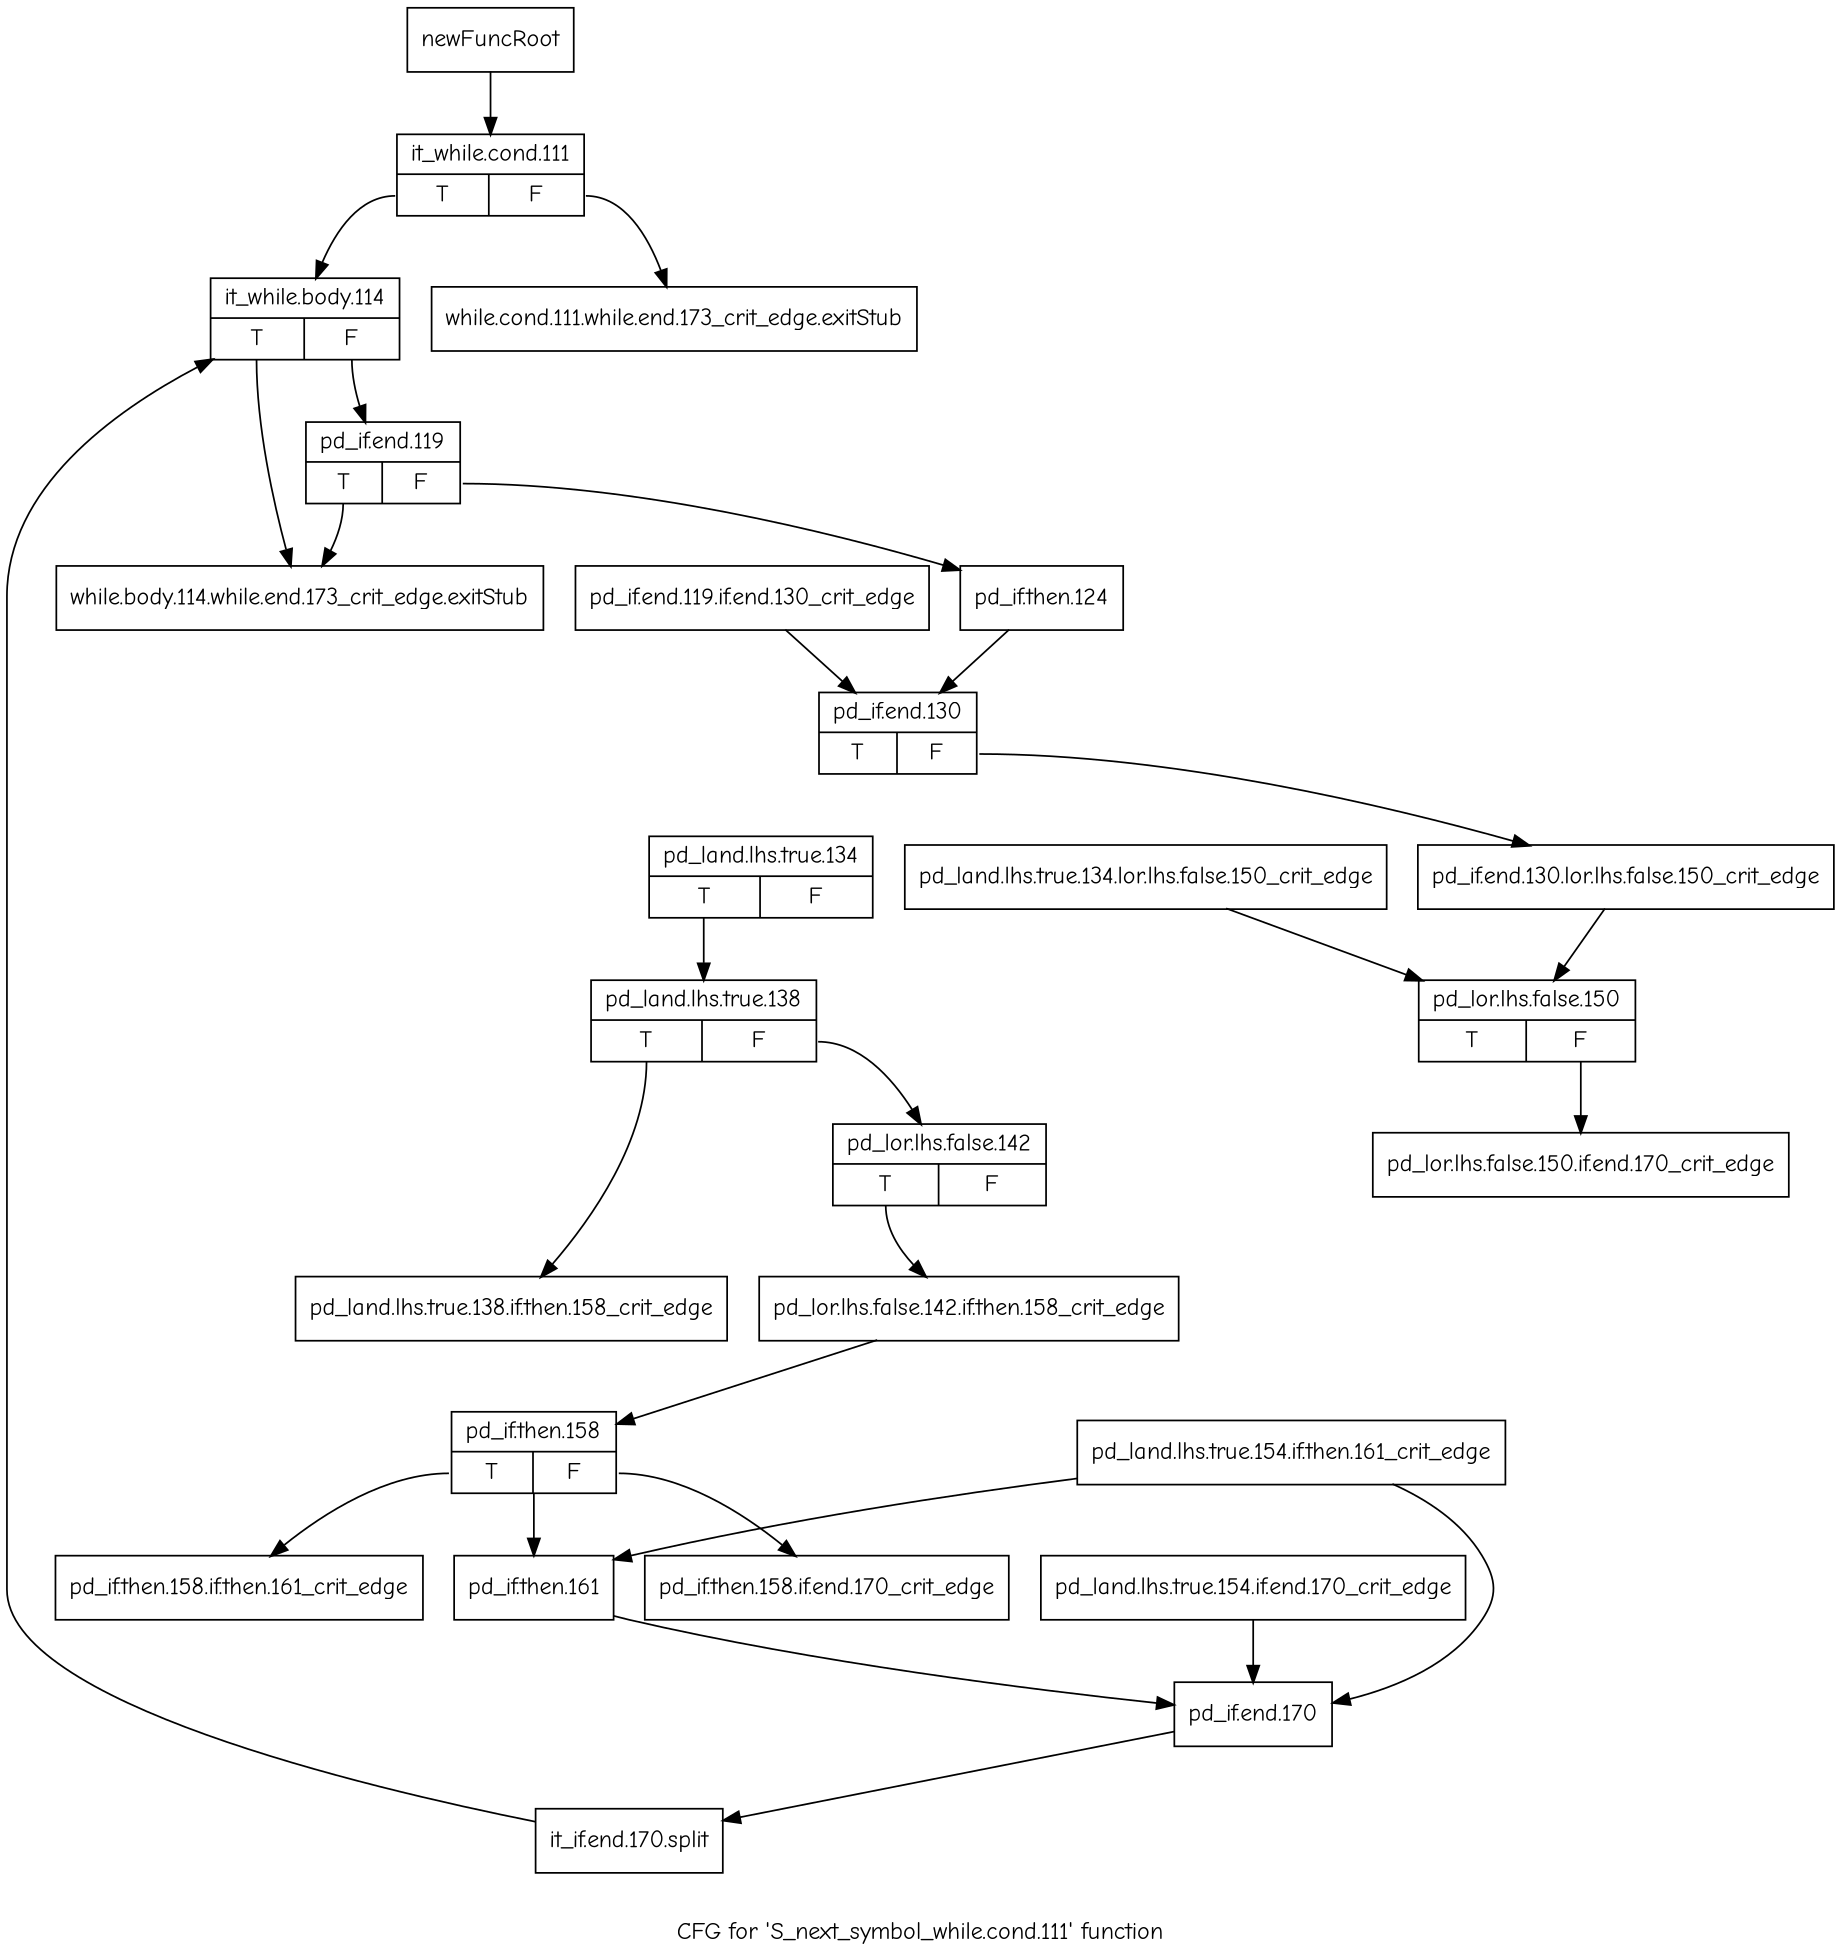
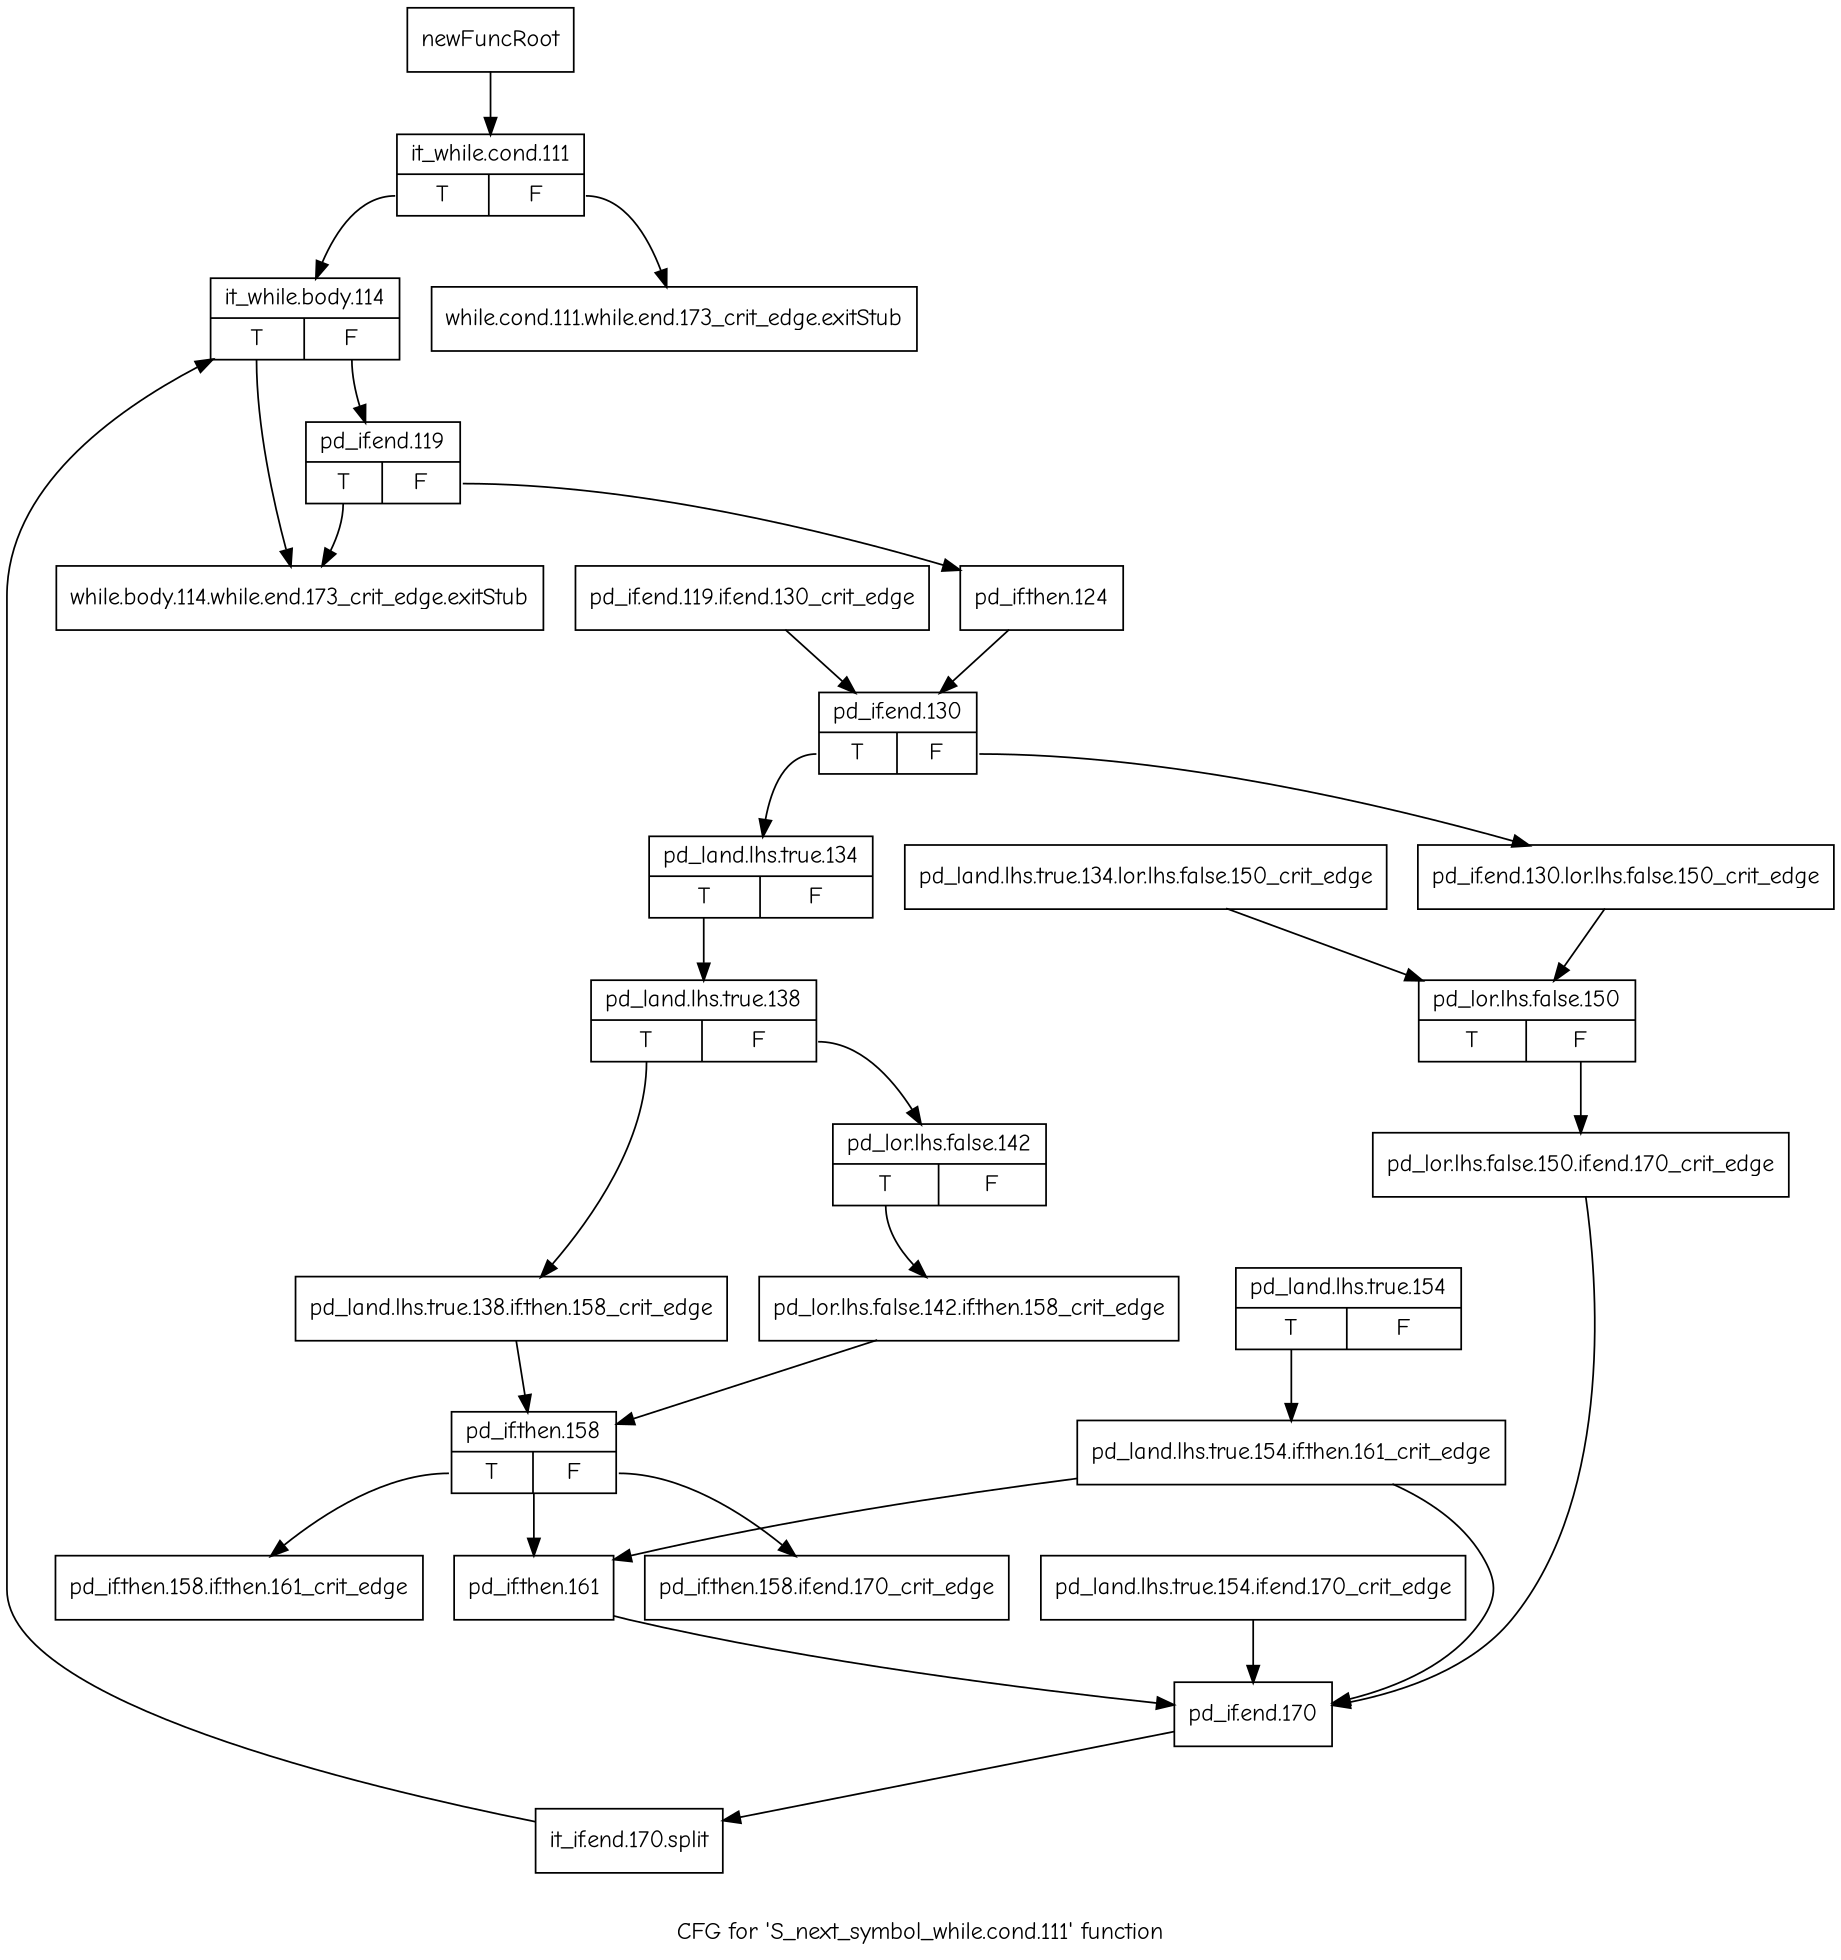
edge "pd_if.end.130" -> "pd_land.lhs.true.134": added
node "pd_land.lhs.true.154": added
edge "pd_land.lhs.true.138.if.then.158_crit_edge" -> "pd_if.then.158": added
edge "pd_lor.lhs.false.150.if.end.170_crit_edge" -> "pd_if.end.170": added
